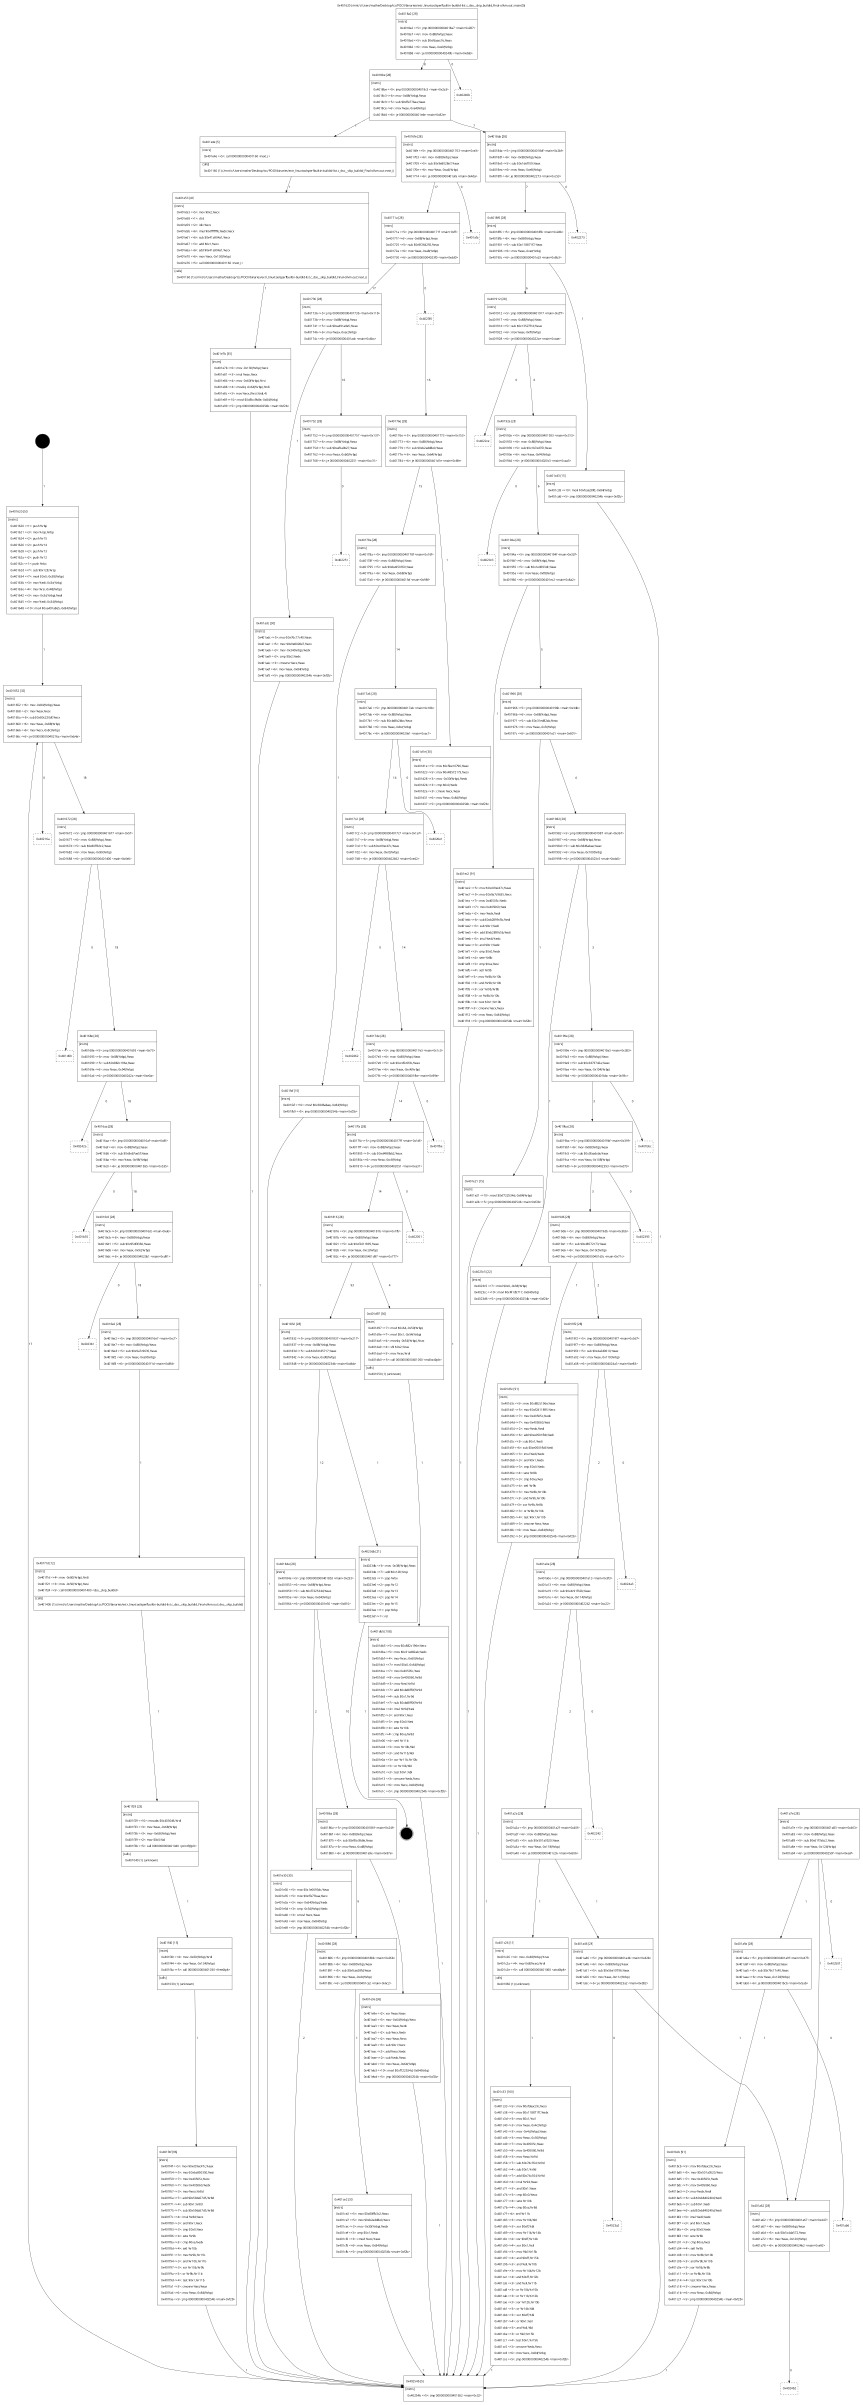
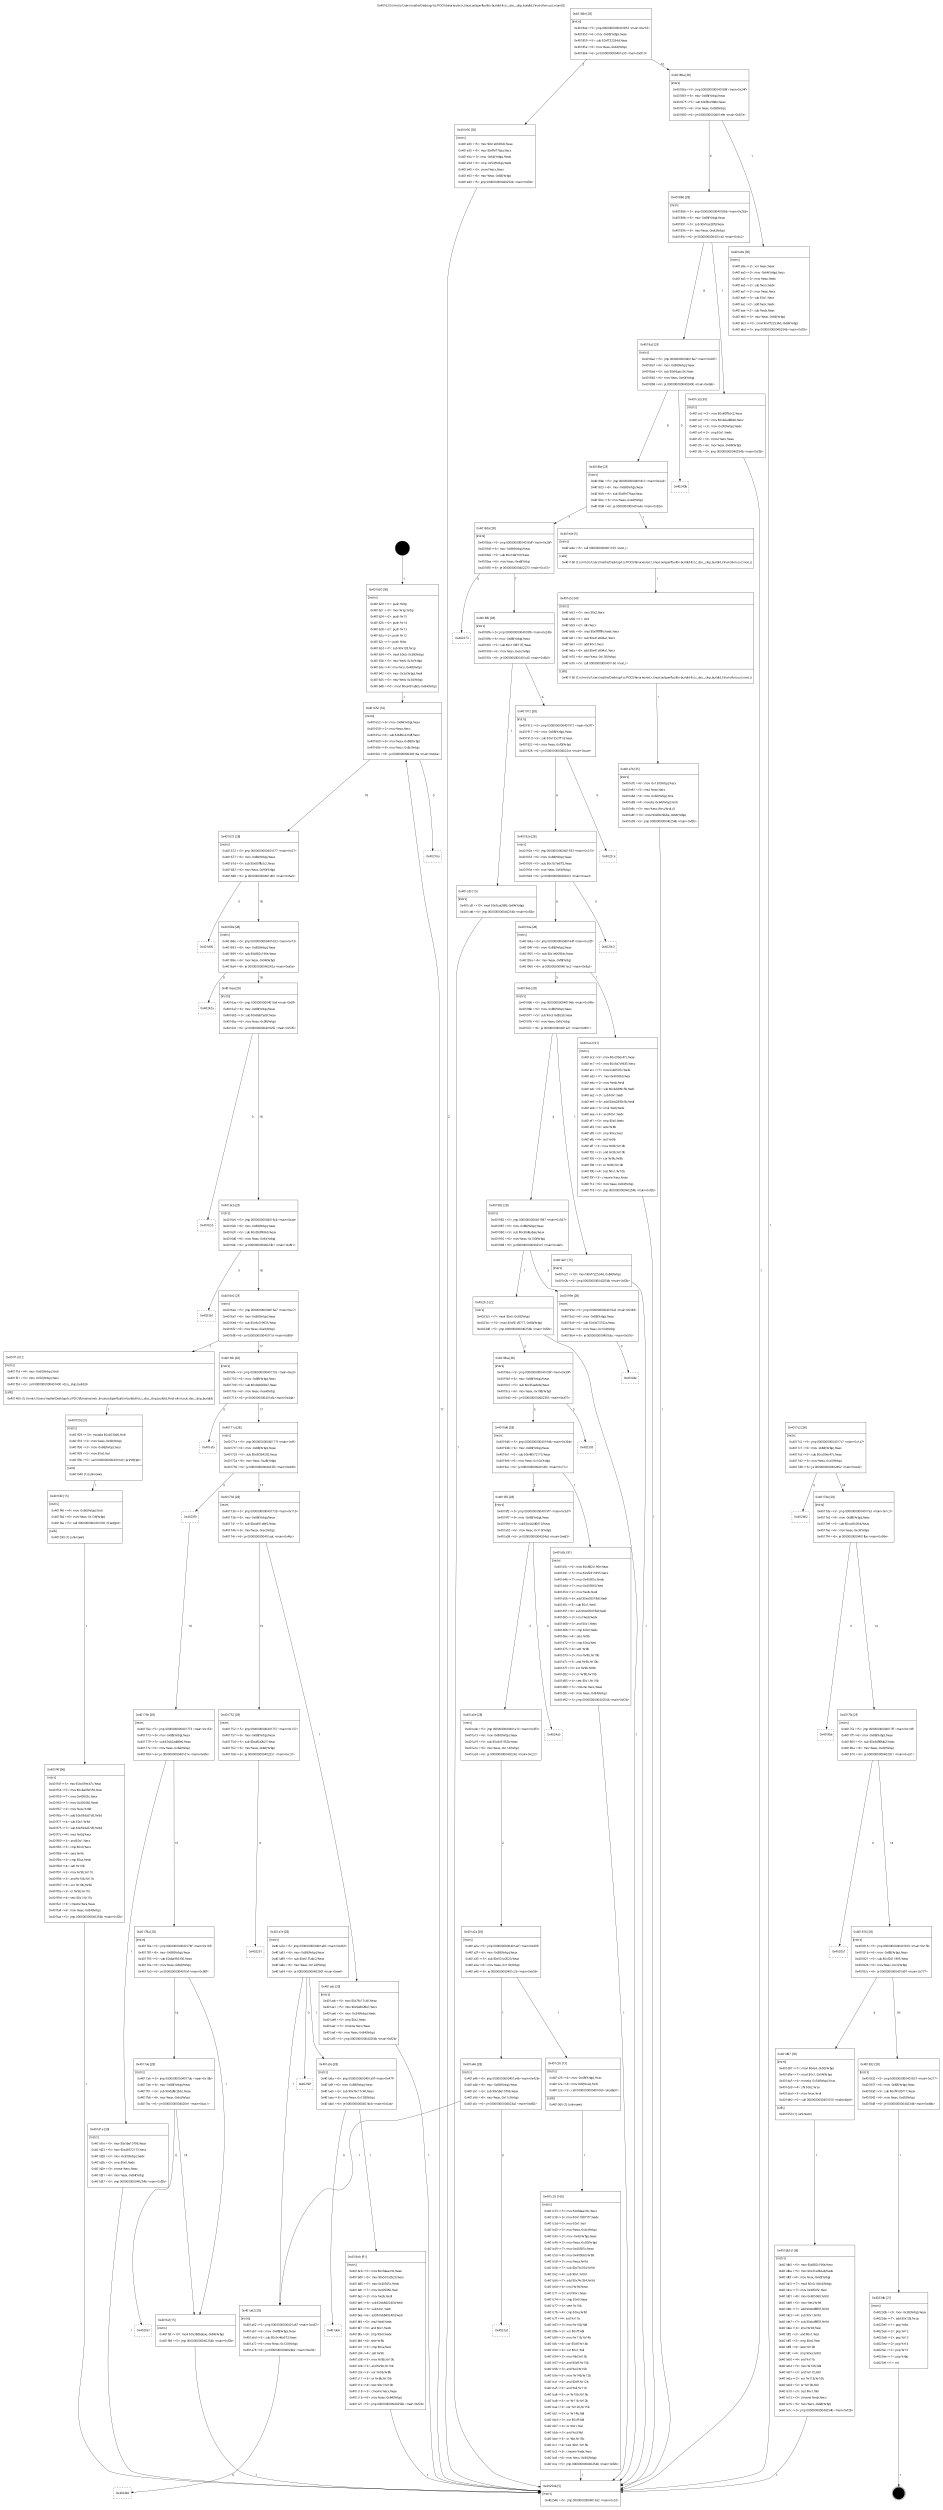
edge "0x401886 [28]" -> "0x4018a2 [28]": added, label "8"
edge "0x4017a6 [28]" -> "0x4017c2 [28]": now "0x4017a6 [28]" -> "0x401faf [15]"
edge "0x40199e [28]" -> "0x4019ba [28]": now "0x4023c5 [22]" -> "0x4019ba [28]"
edge "0x4016e2 [28]" -> "0x4016fe [28]": added, label "17"
edge "0x401832 [28]" -> "0x40184e [28]": removed, label "12"
node "0x402242": removed
